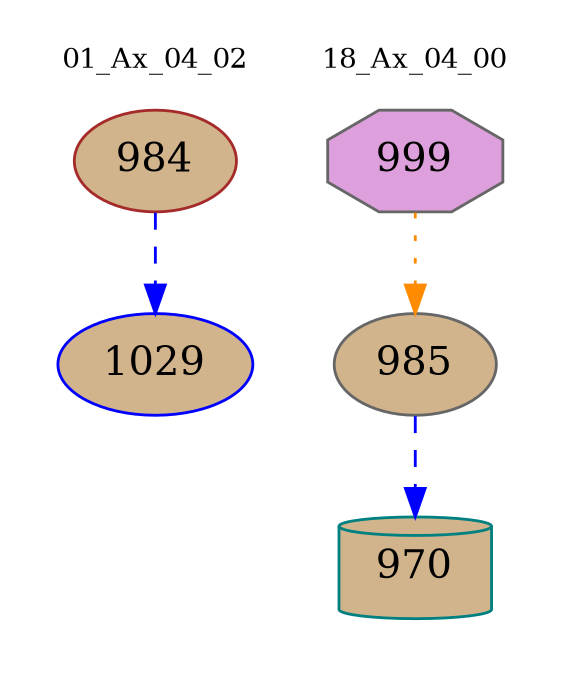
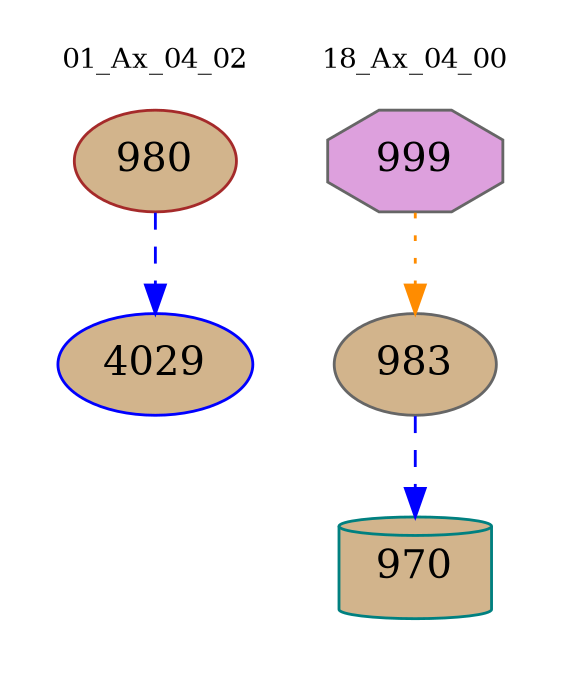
node "984": label "984" -> "980"
node "1029": label "1029" -> "4029"
node "985": label "985" -> "983"
